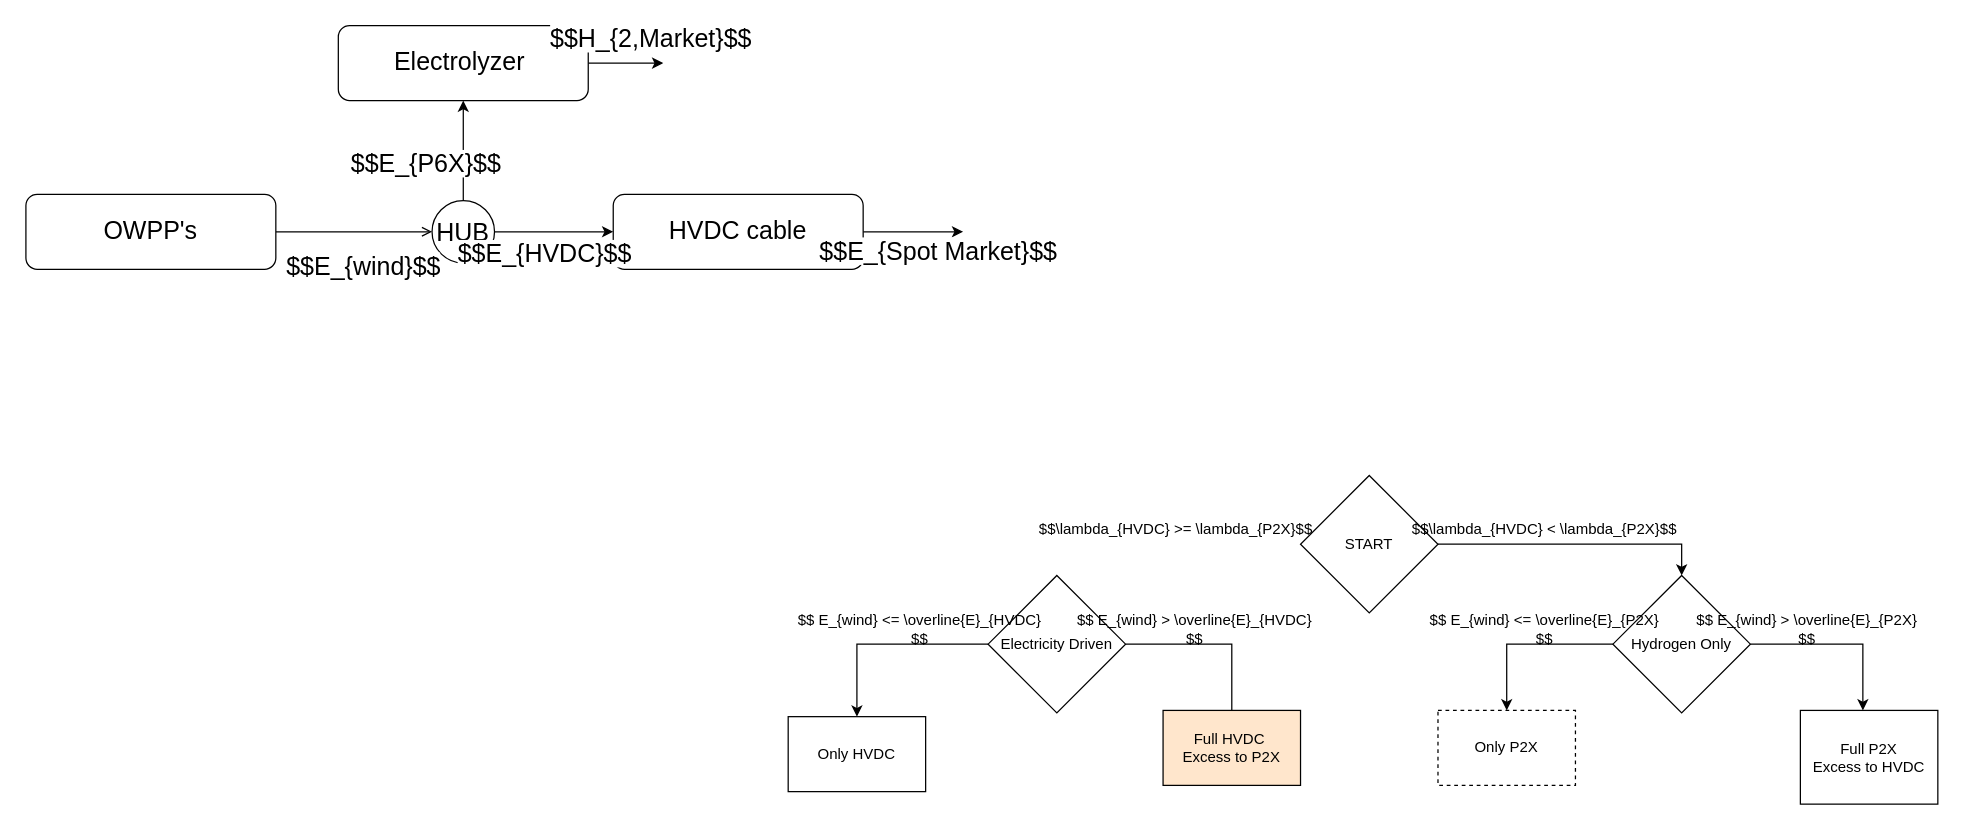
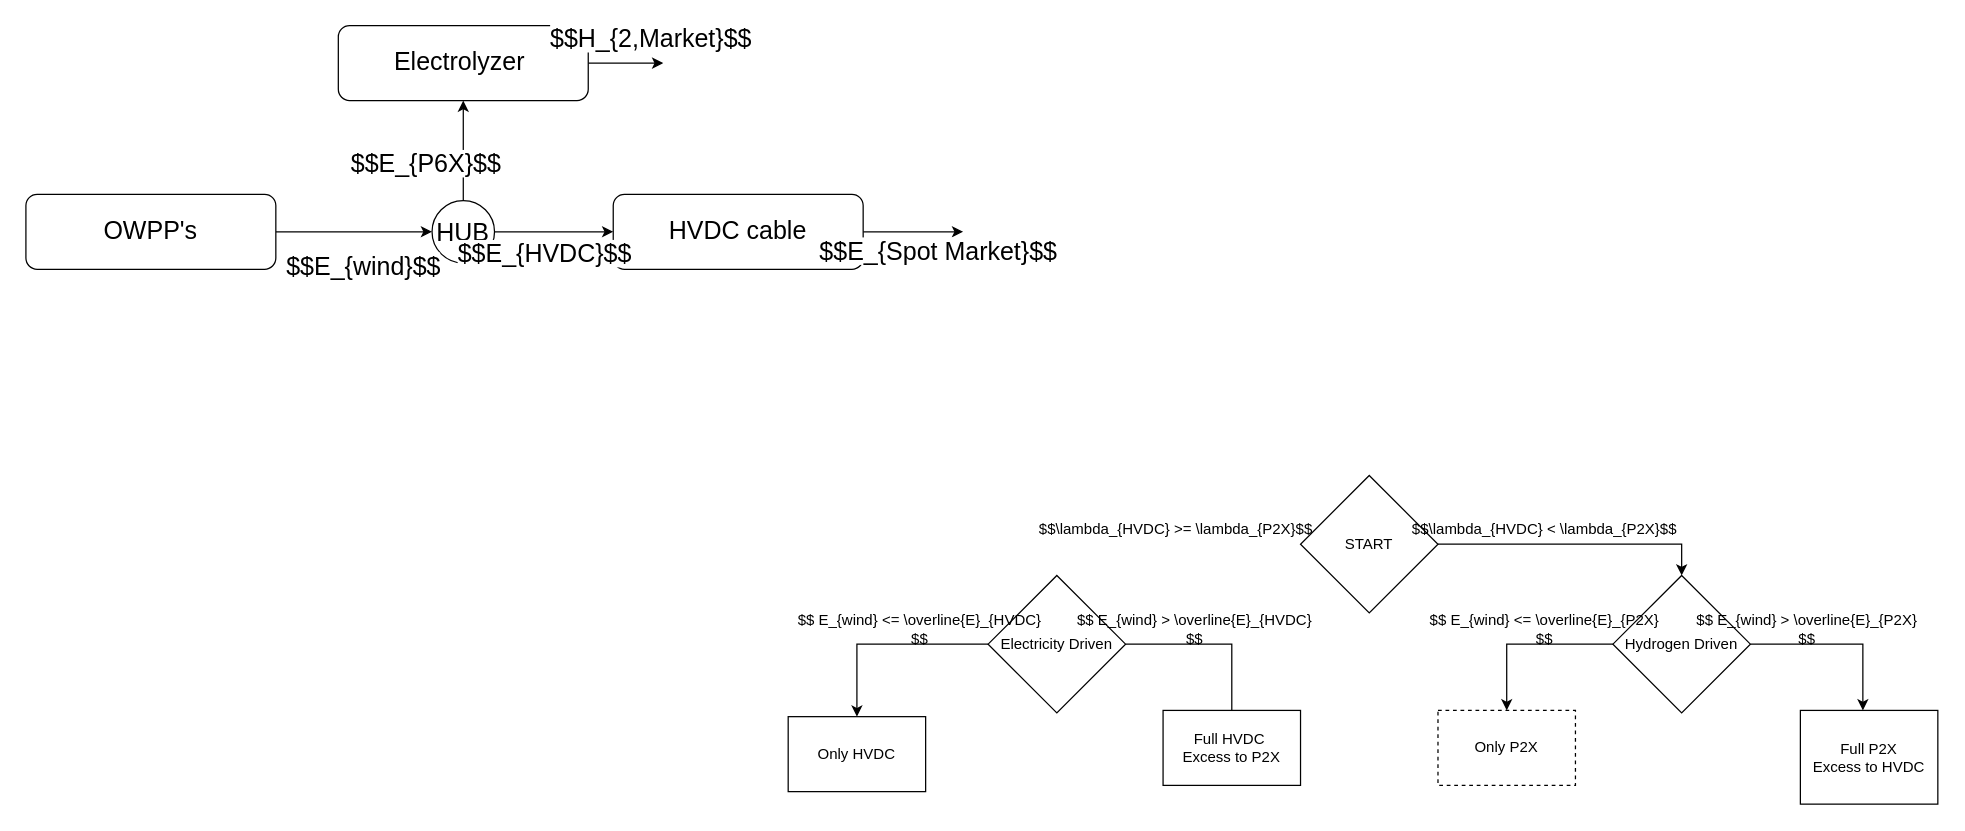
edge "OWPP's" -> "HUB": arrowhead open -> classic
node "Hydrogen Only": label "Hydrogen Only" -> "Hydrogen Driven"
node "Full HVDC Excess to P2X": fillcolor #ffe6cc -> #ffffff
